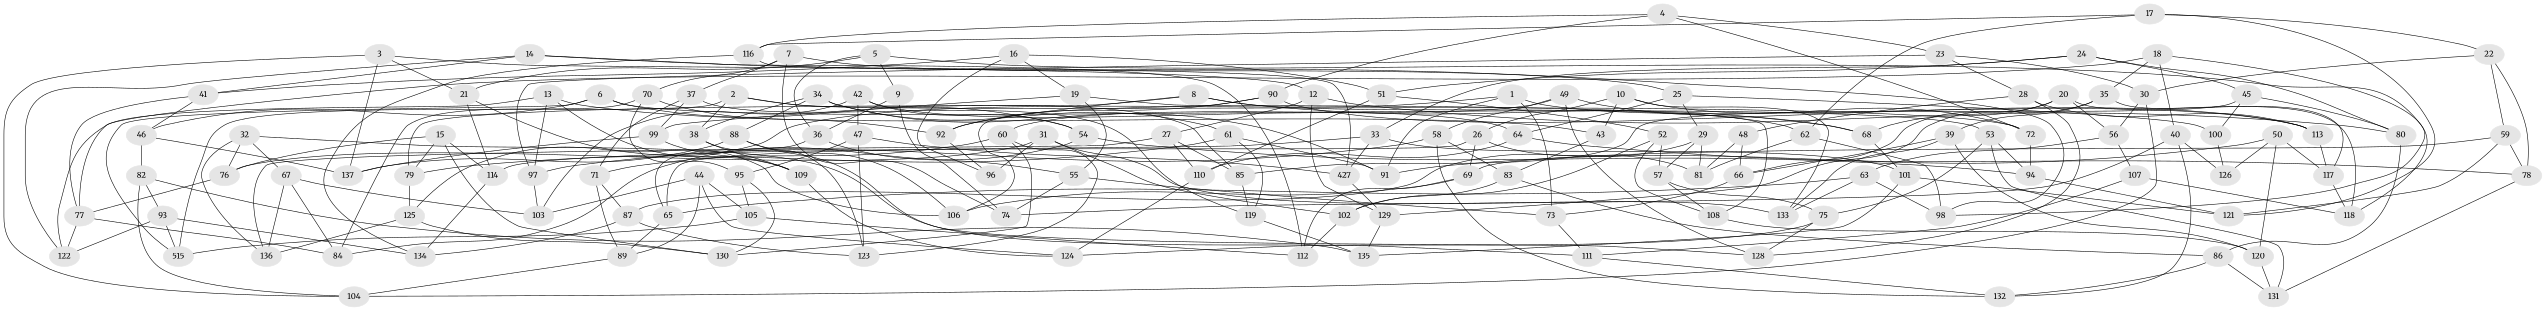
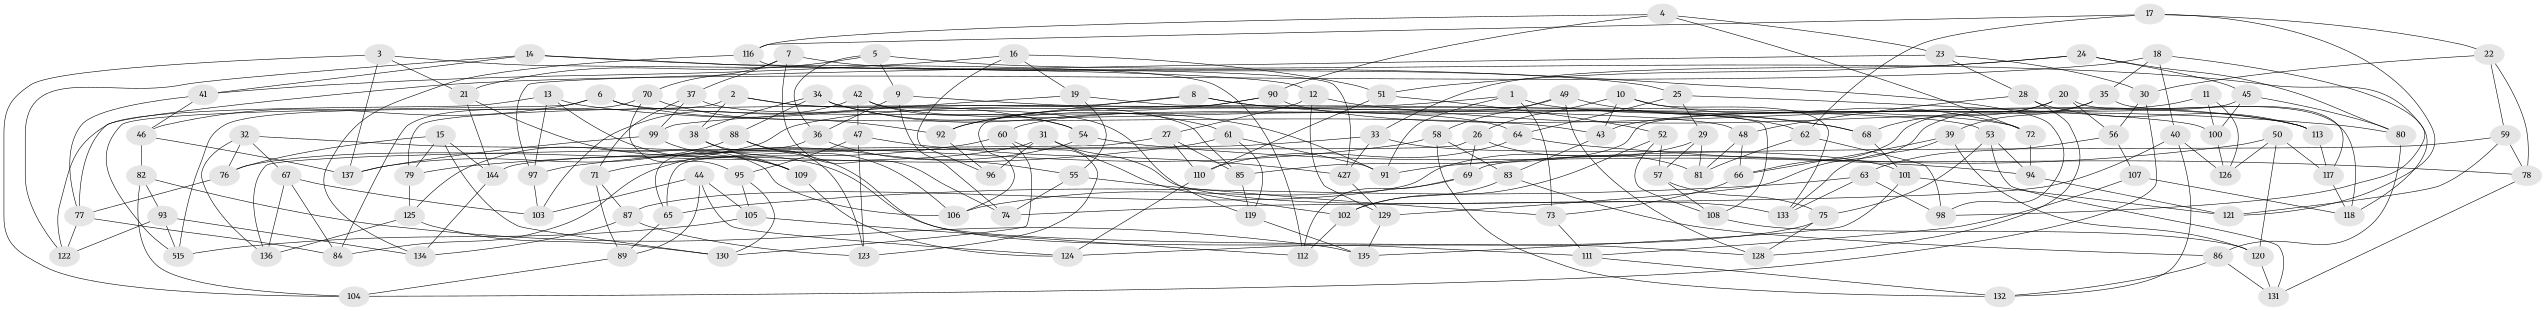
node "11": added
edge "9" -- "48": added
node "114": label "114" -> "144"
